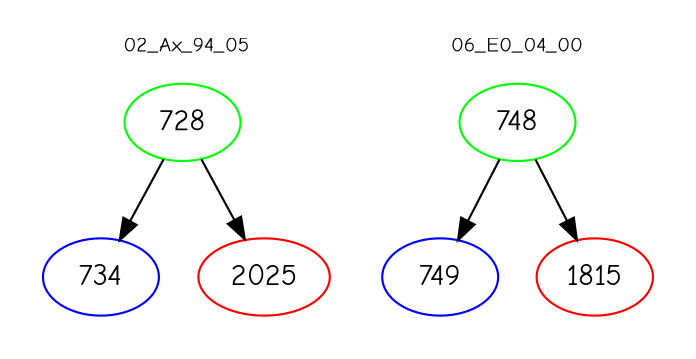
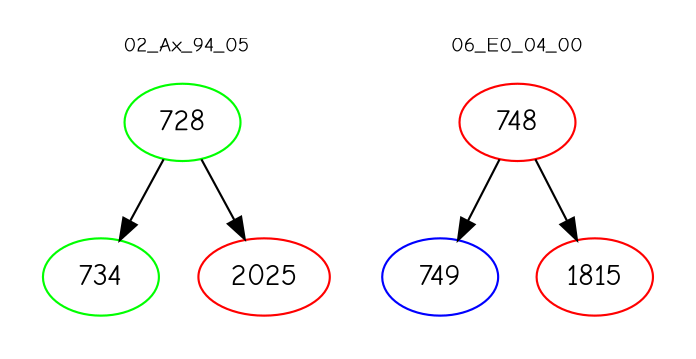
node "748": color green -> red
node "734": color blue -> green
